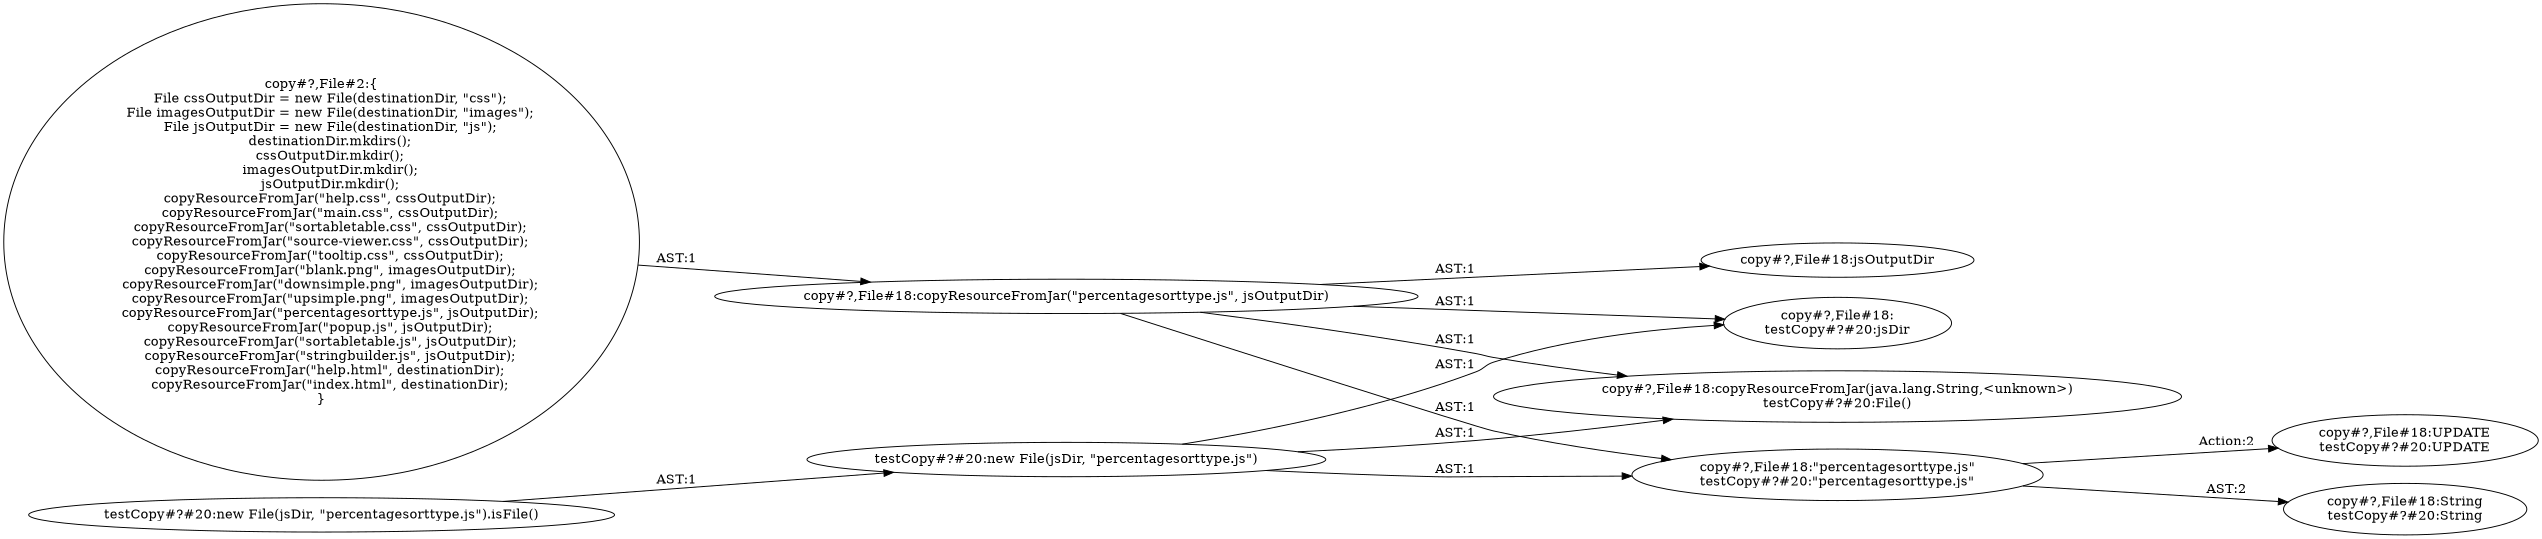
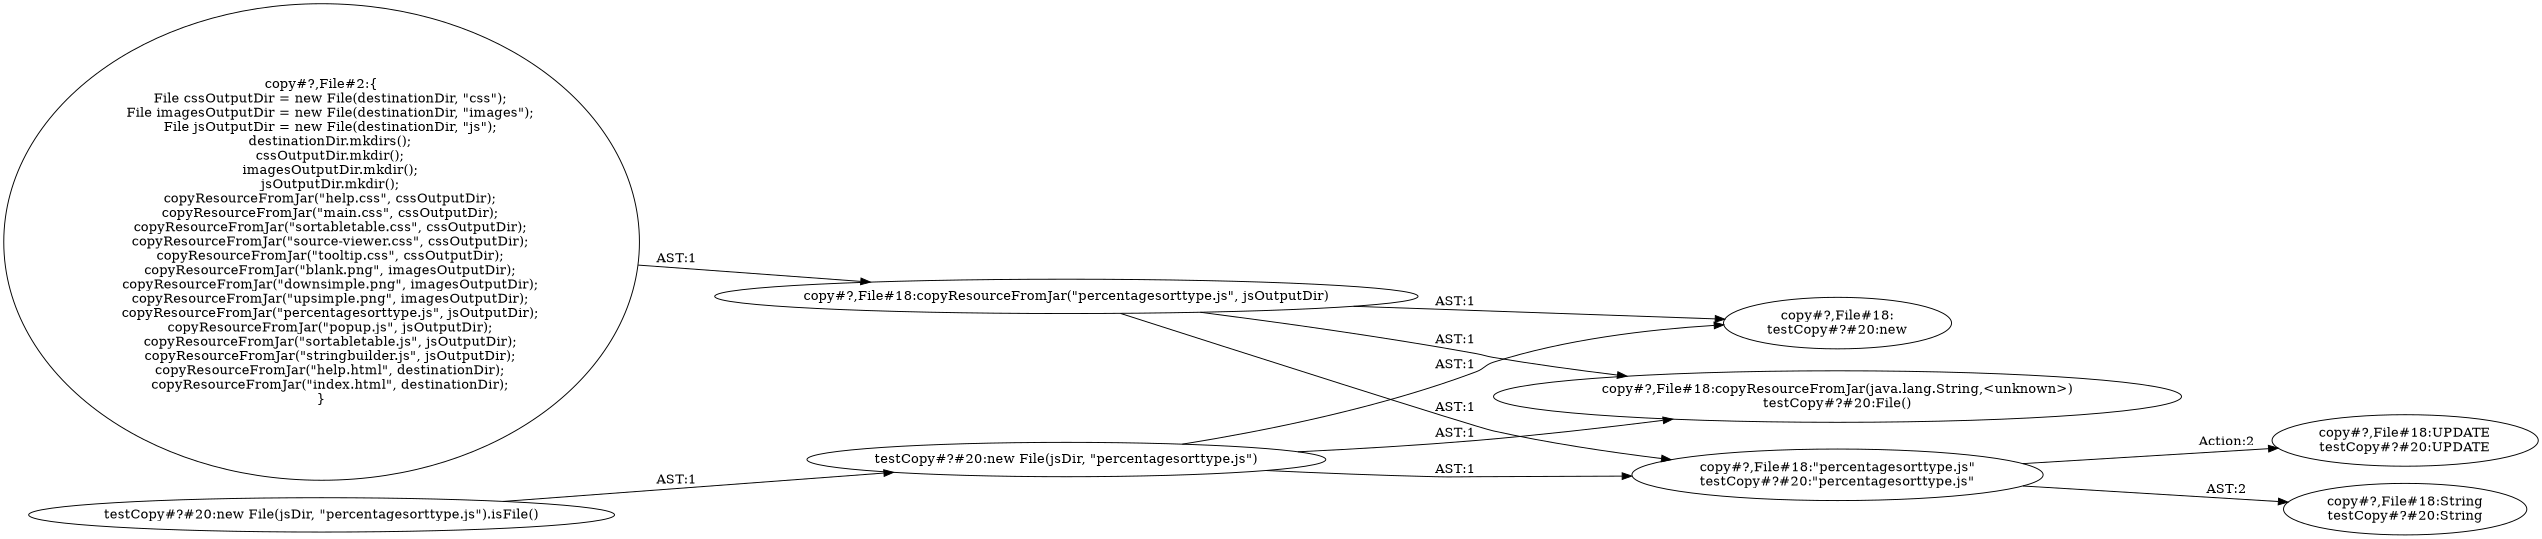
node "copy#?,File#18:jsOutputDir": removed
node "copy#?,File#18: testCopy#?#20:jsDir": label "copy#?,File#18: testCopy#?#20:jsDir" -> "copy#?,File#18: testCopy#?#20:new"
